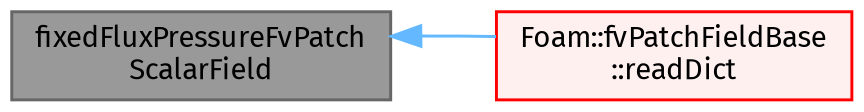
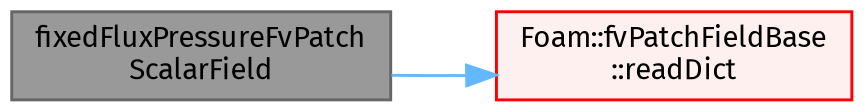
edge "Foam::fvPatchFieldBase ::readDict" -> "fixedFluxPressureFvPatch ScalarField": reversed
